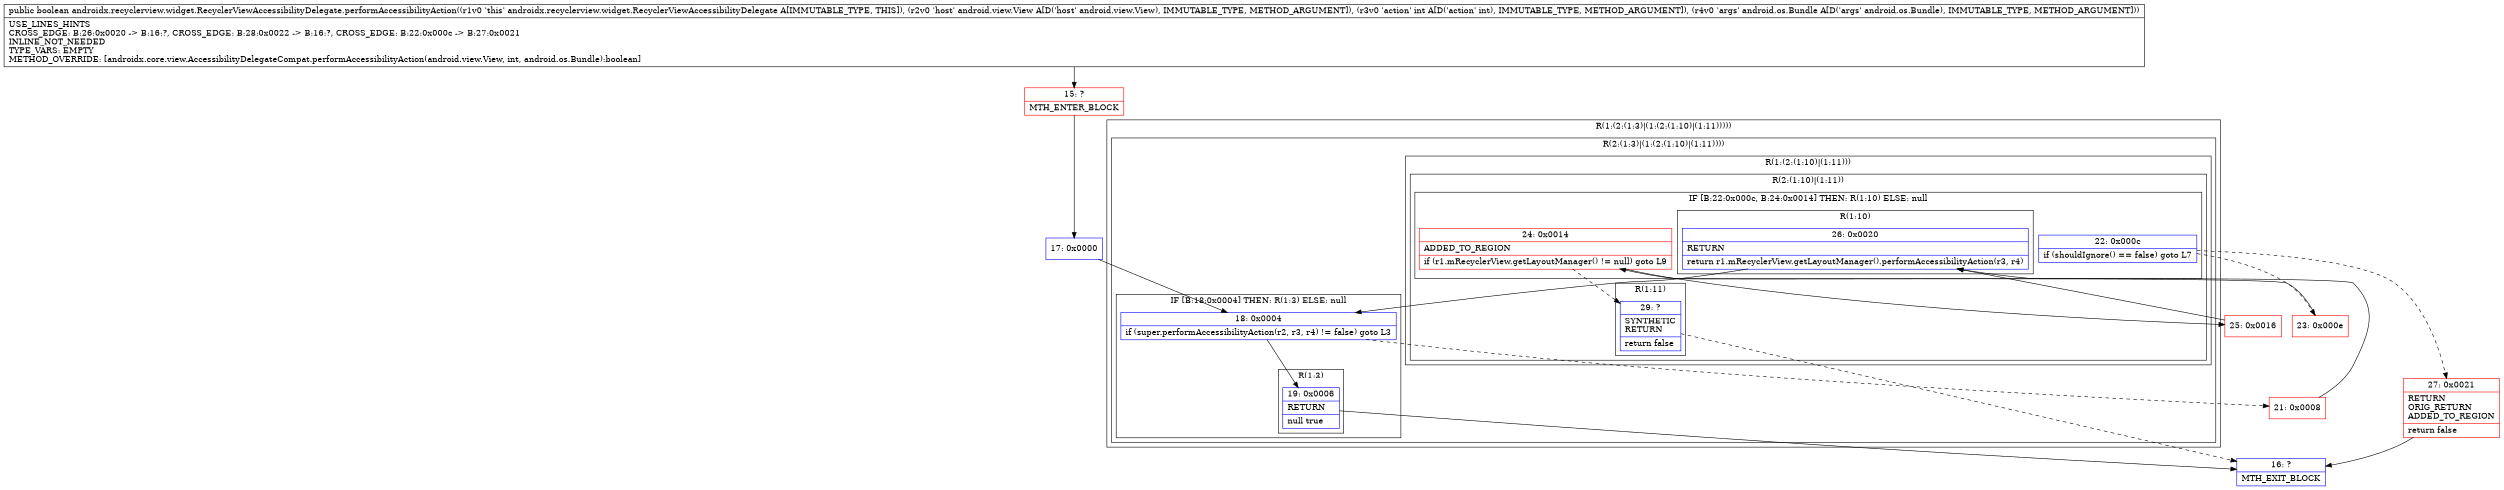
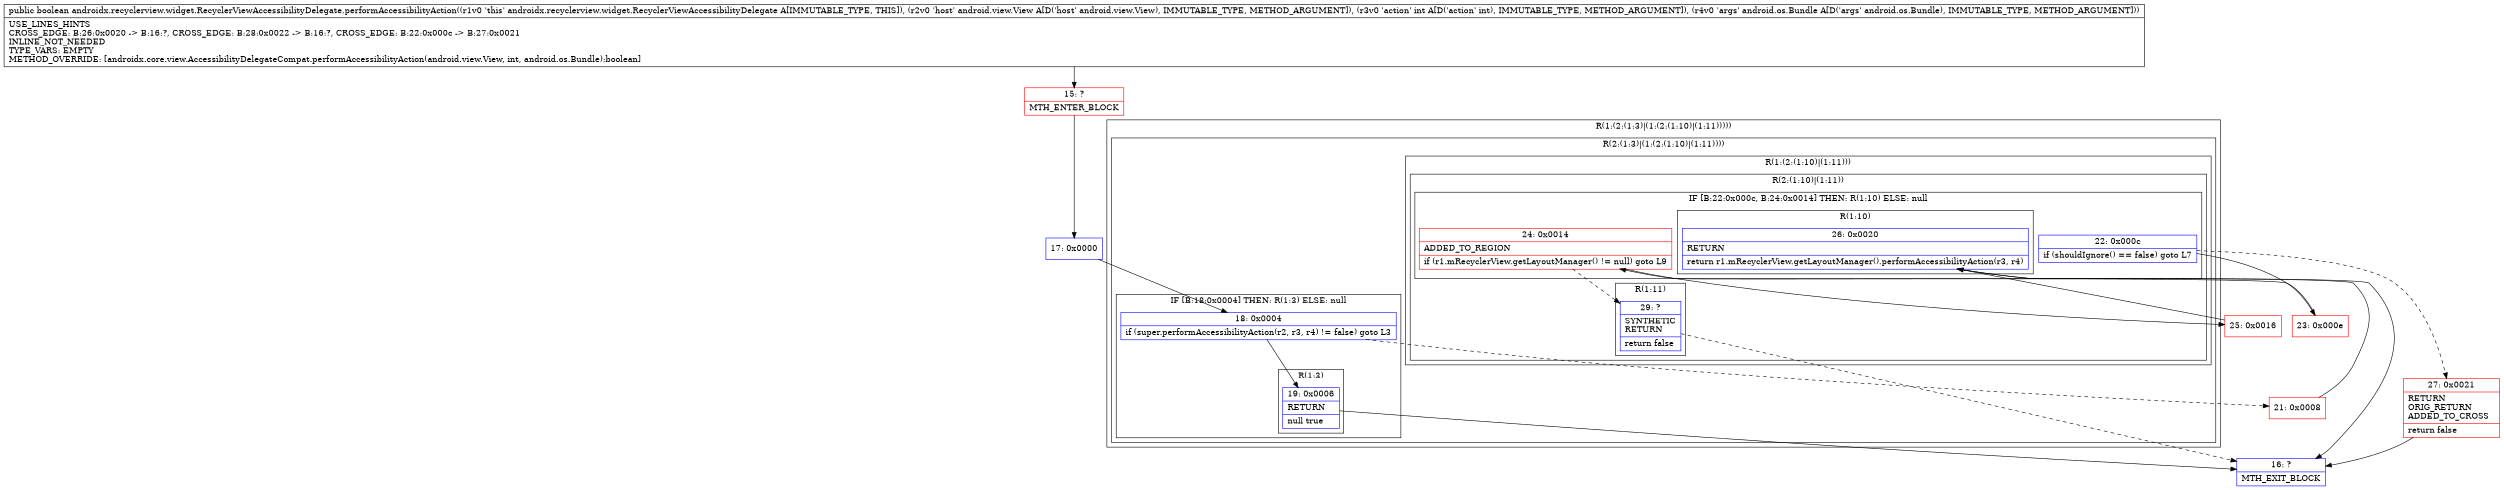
edge "22: 0x000c" -> "23: 0x000e": style dashed -> solid
edge "26: 0x0020" -> "18: 0x0004": now "26: 0x0020" -> "16: ?"
node "27: 0x0021": text "ADDED_TO_REGION" -> "ADDED_TO_CROSS"
